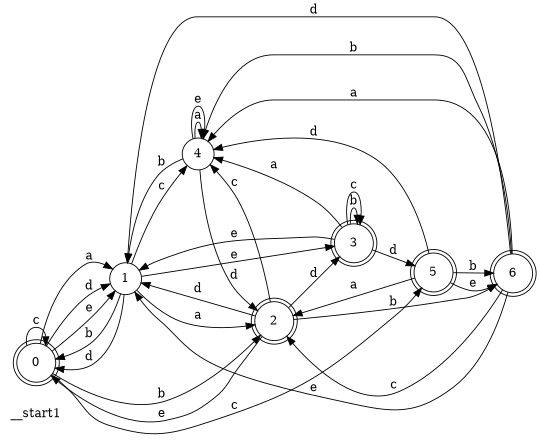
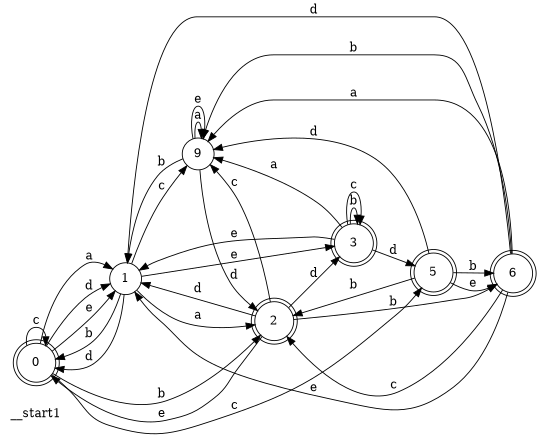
node "4": label "4" -> "9"
edge "5" -> "2": label "a" -> "b"
